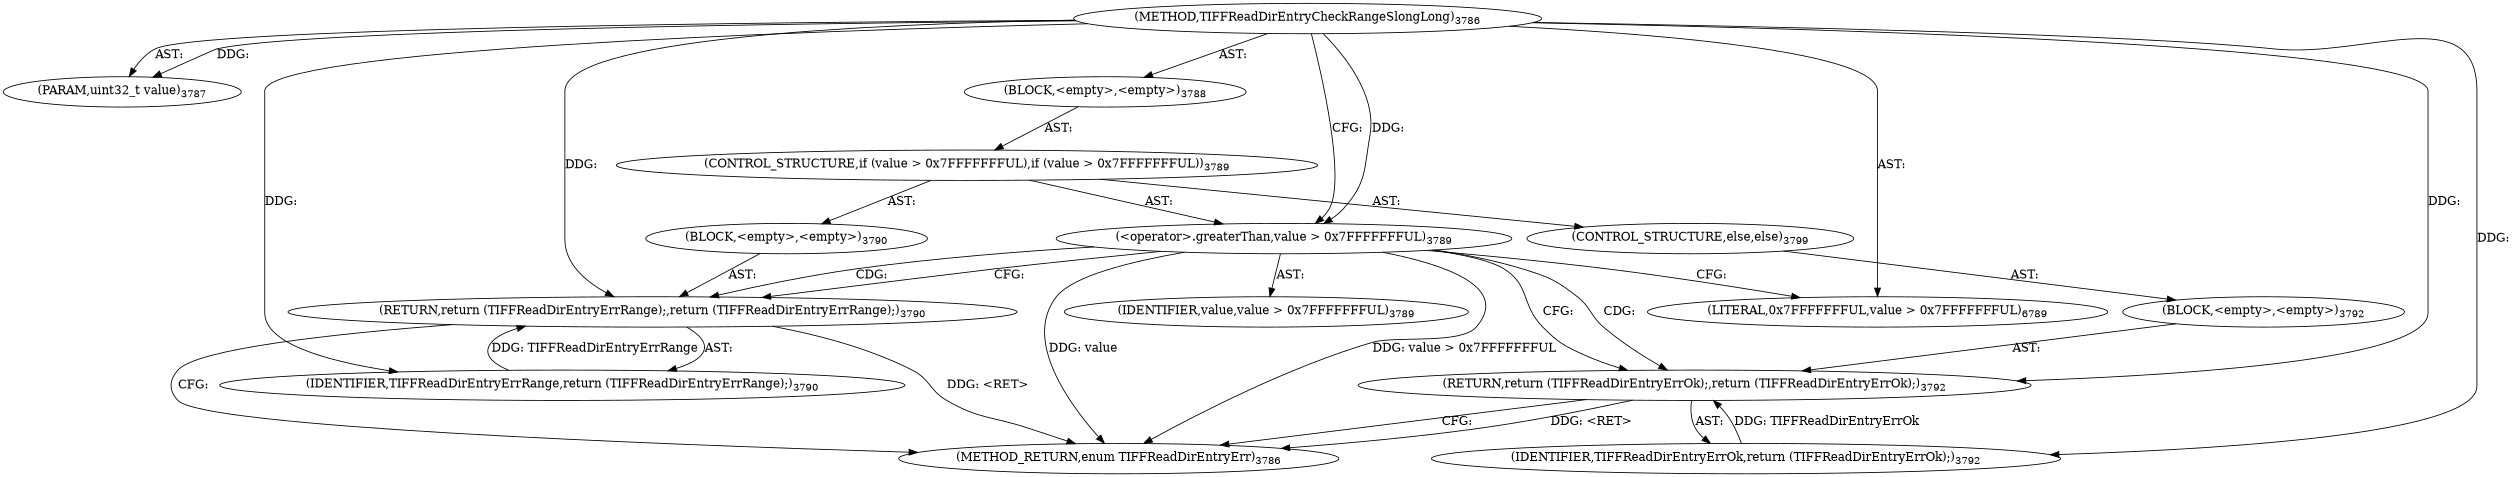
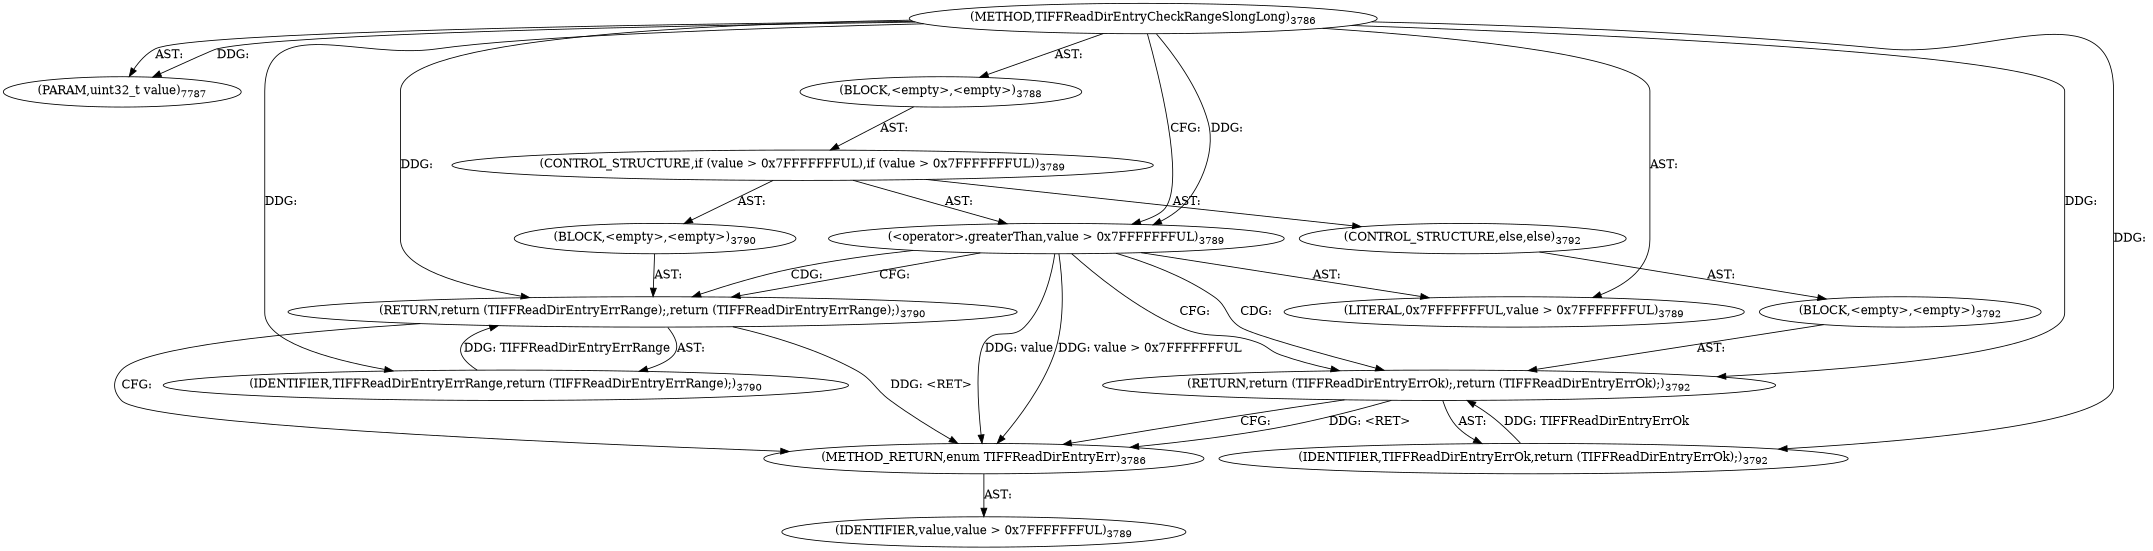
node "(PARAM,uint32_t value)": text "3787" -> "7787"
node "(CONTROL_STRUCTURE,else,else)": text "3799" -> "3792"
edge "(<operator>.greaterThan,value > 0x7FFFFFFFUL)" -> "(IDENTIFIER,value,value > 0x7FFFFFFFUL)": now "(METHOD_RETURN,enum TIFFReadDirEntryErr)" -> "(IDENTIFIER,value,value > 0x7FFFFFFFUL)"
edge "(<operator>.greaterThan,value > 0x7FFFFFFFUL)" -> "(LITERAL,0x7FFFFFFFUL,value > 0x7FFFFFFFUL)": label "CFG: " -> "AST: "
node "(LITERAL,0x7FFFFFFFUL,value > 0x7FFFFFFFUL)": text "6789" -> "3789"
